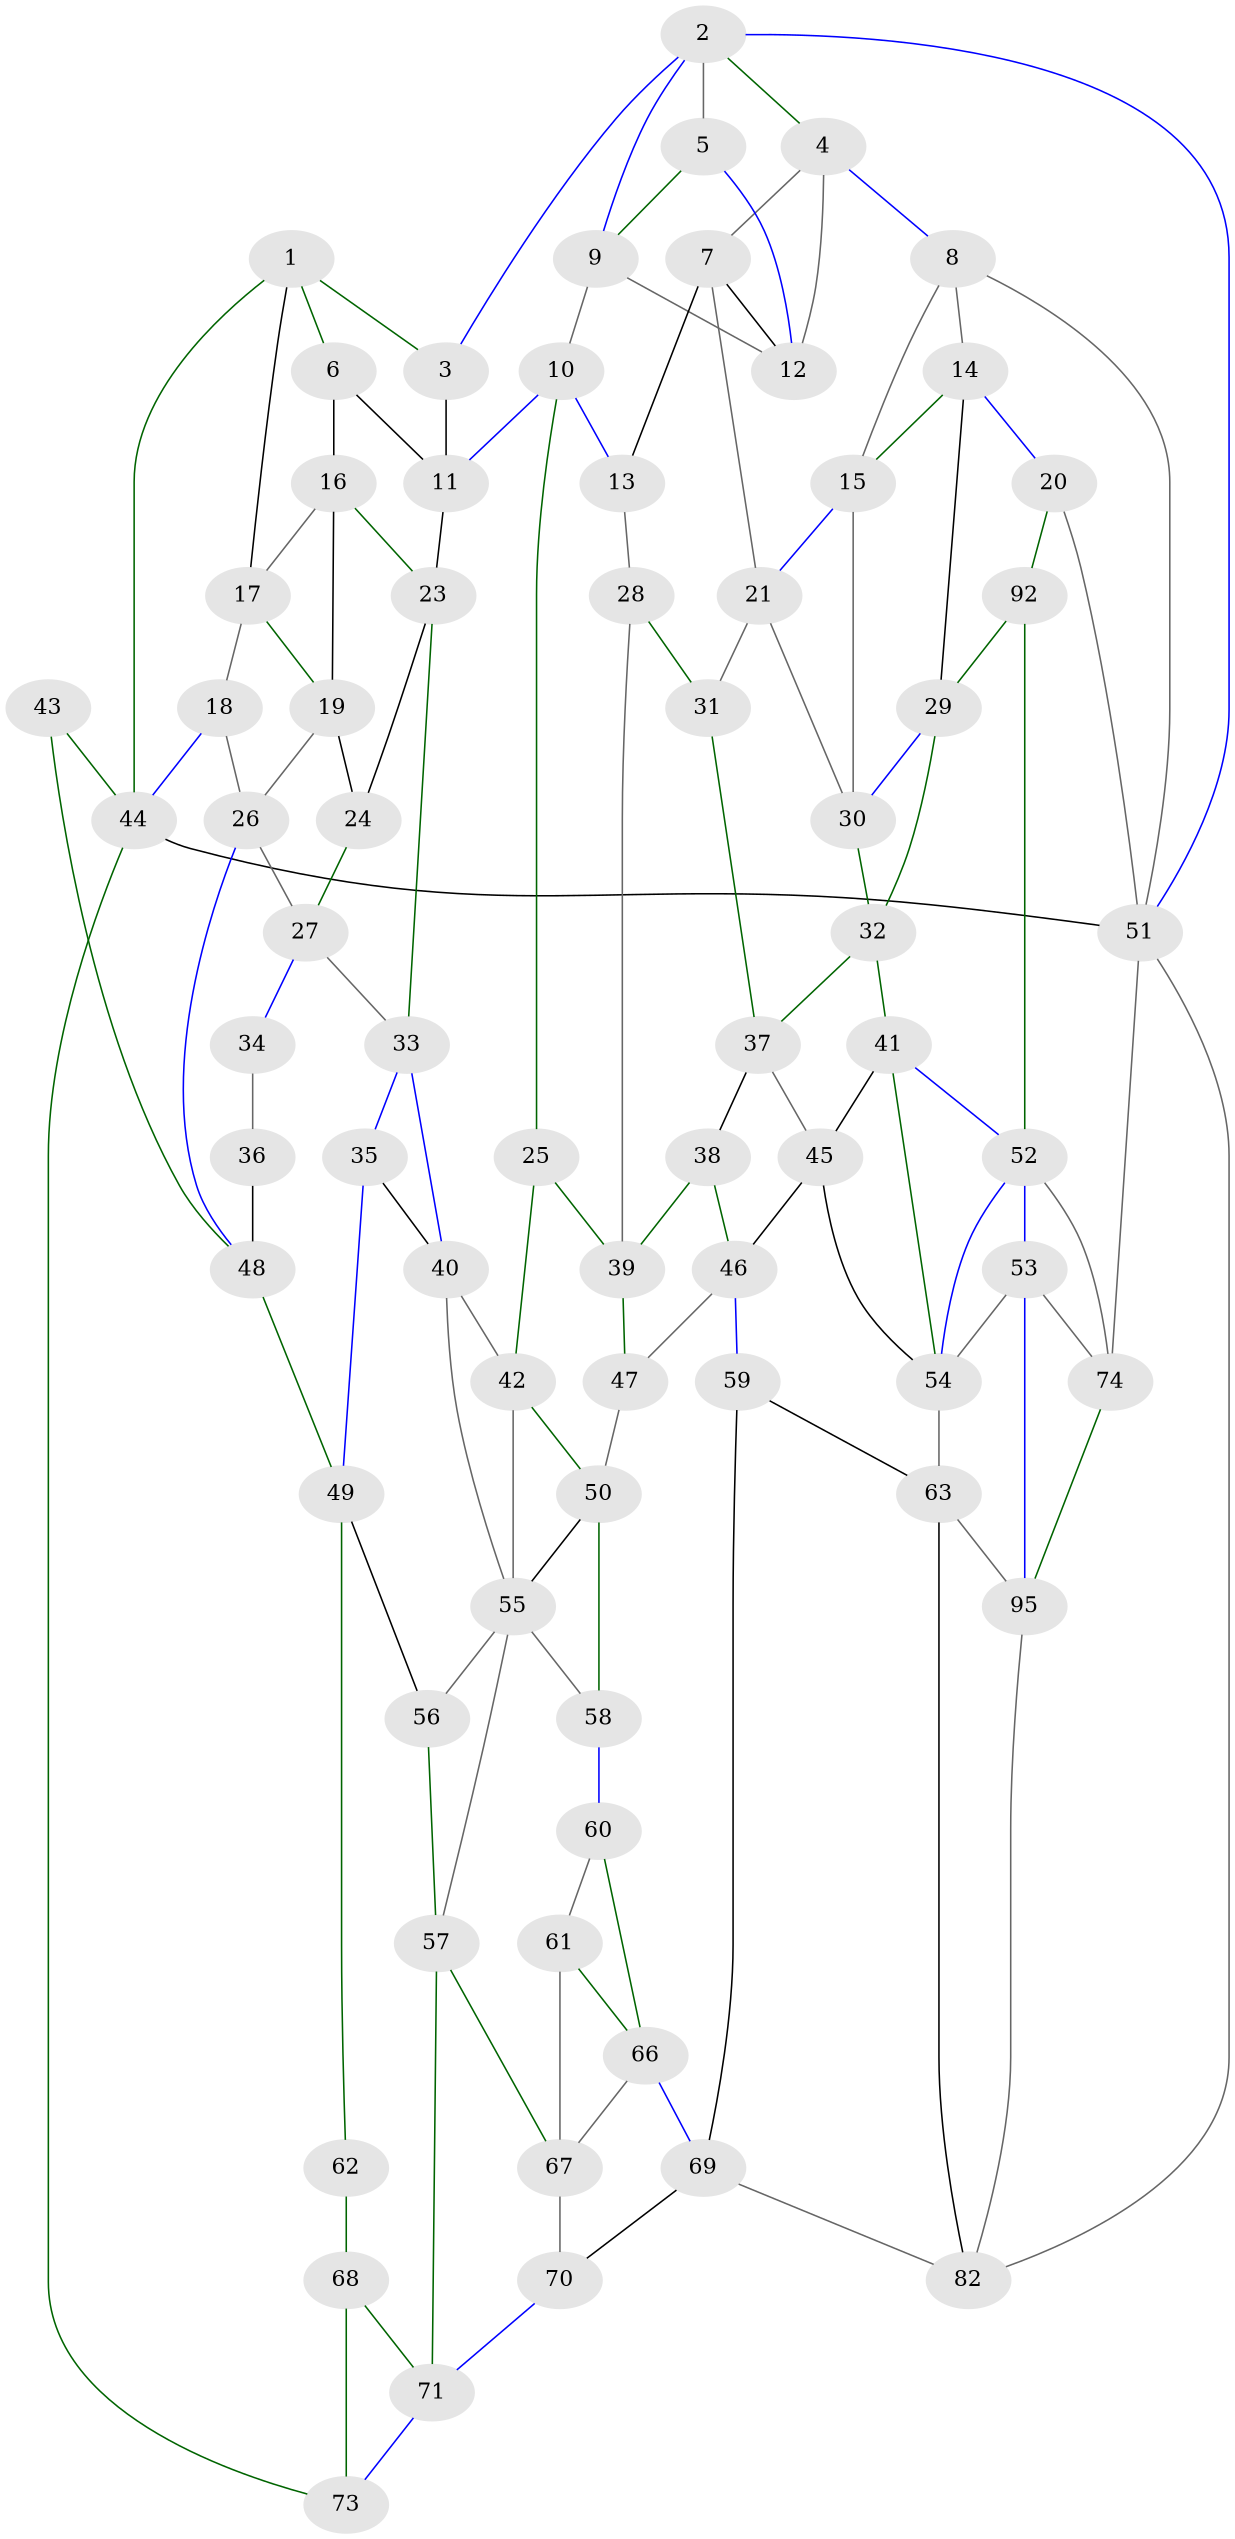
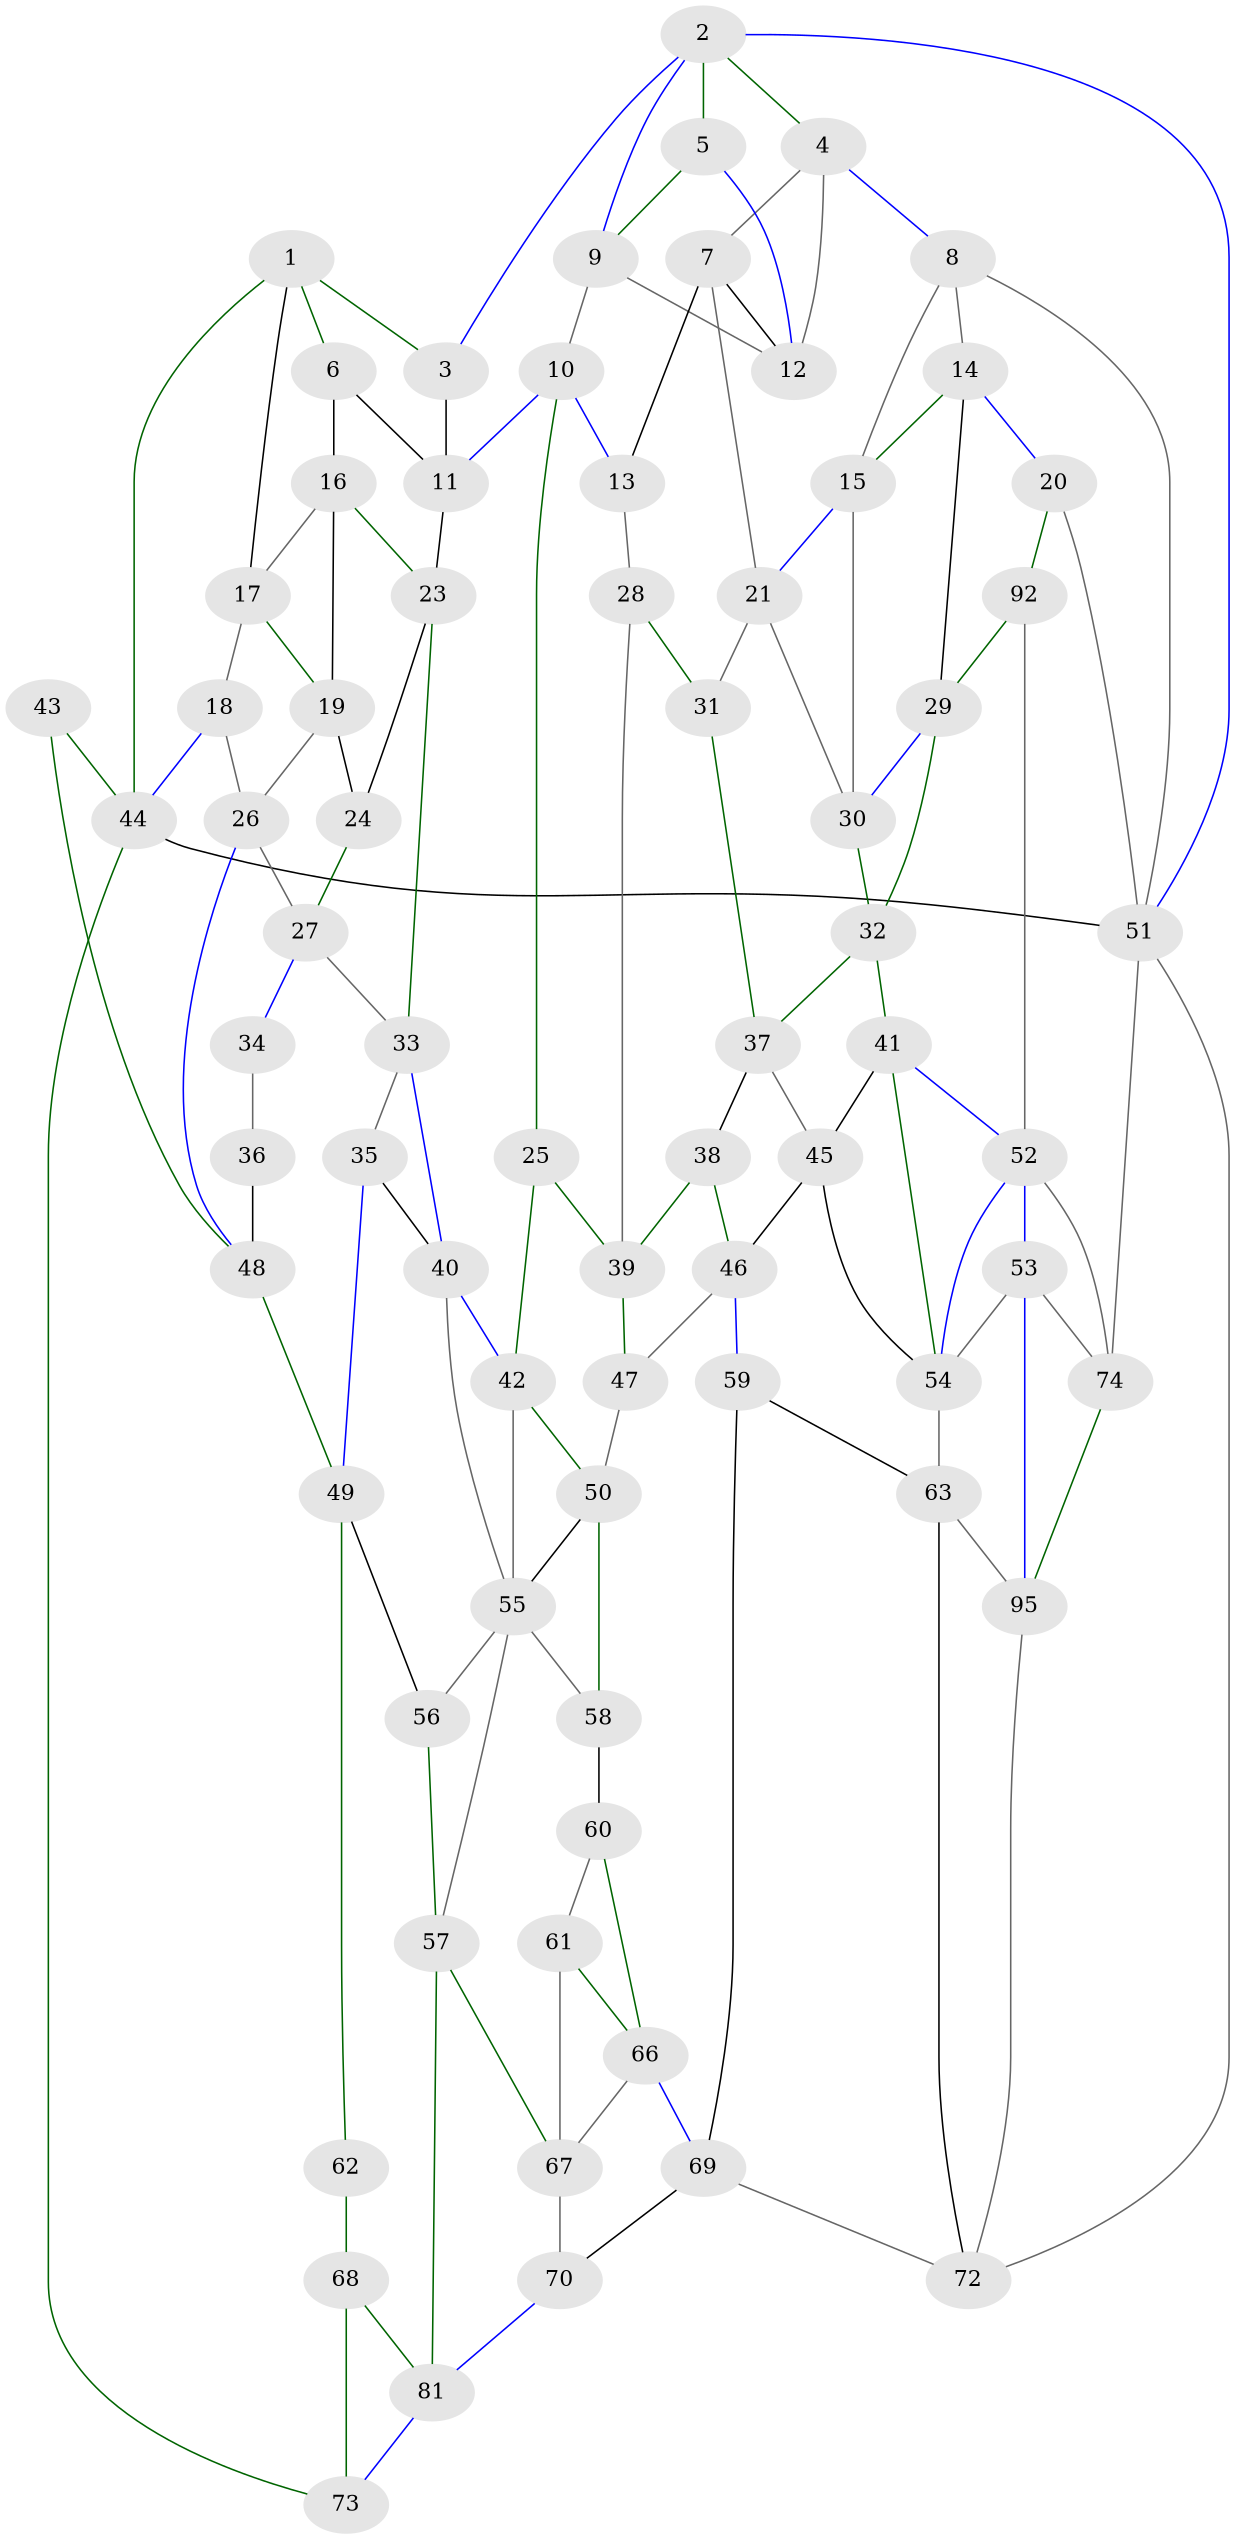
edge "2" -- "5": color gray40 -> darkgreen
edge "92" -- "52": color darkgreen -> gray40
edge "33" -- "35": color blue -> gray40
edge "40" -- "42": color gray40 -> blue
edge "58" -- "60": color blue -> black
node "82": label "82" -> "72"
node "71": label "71" -> "81"
